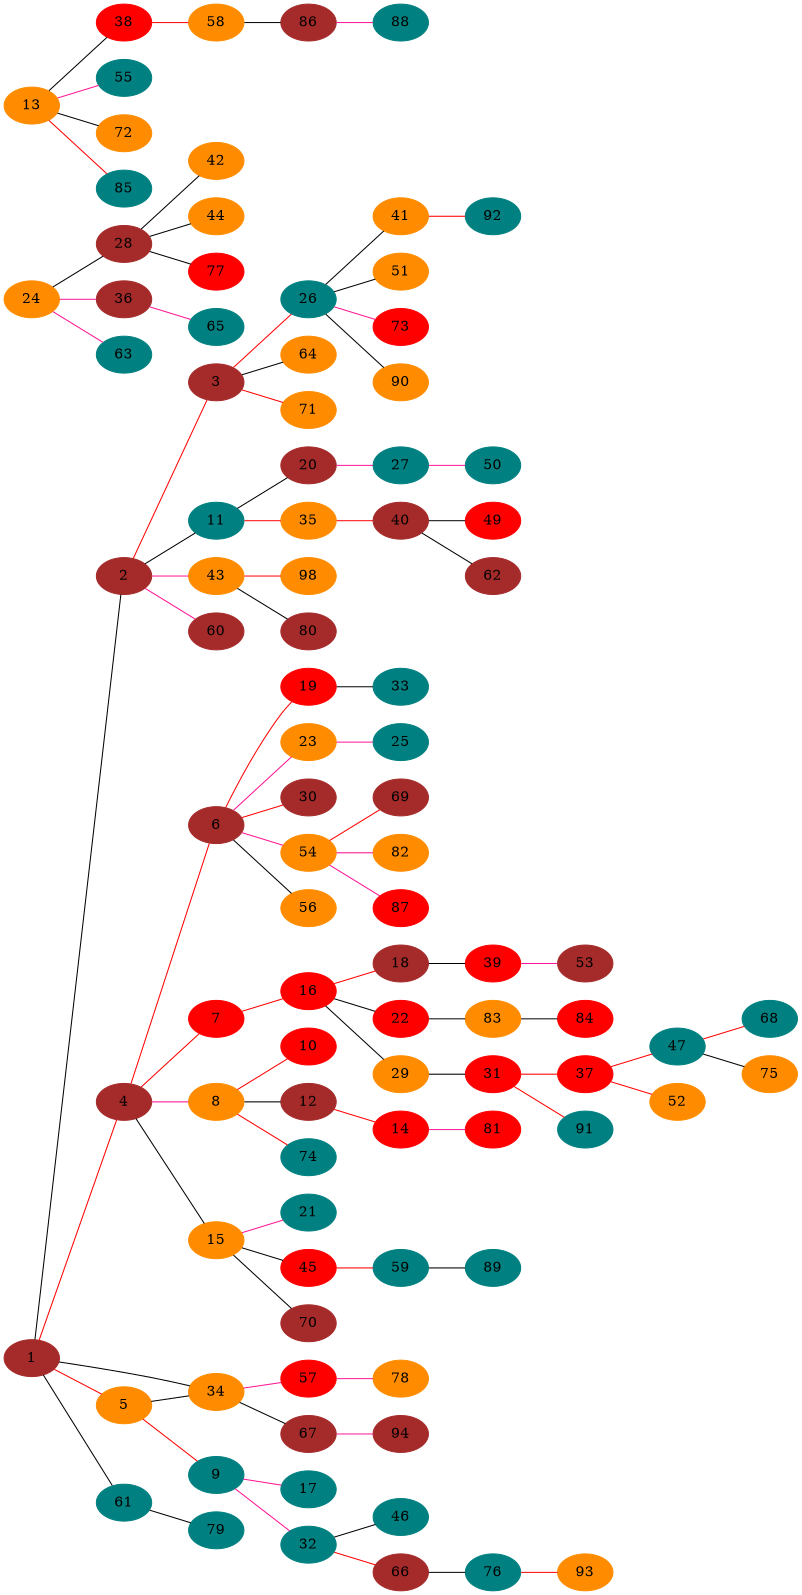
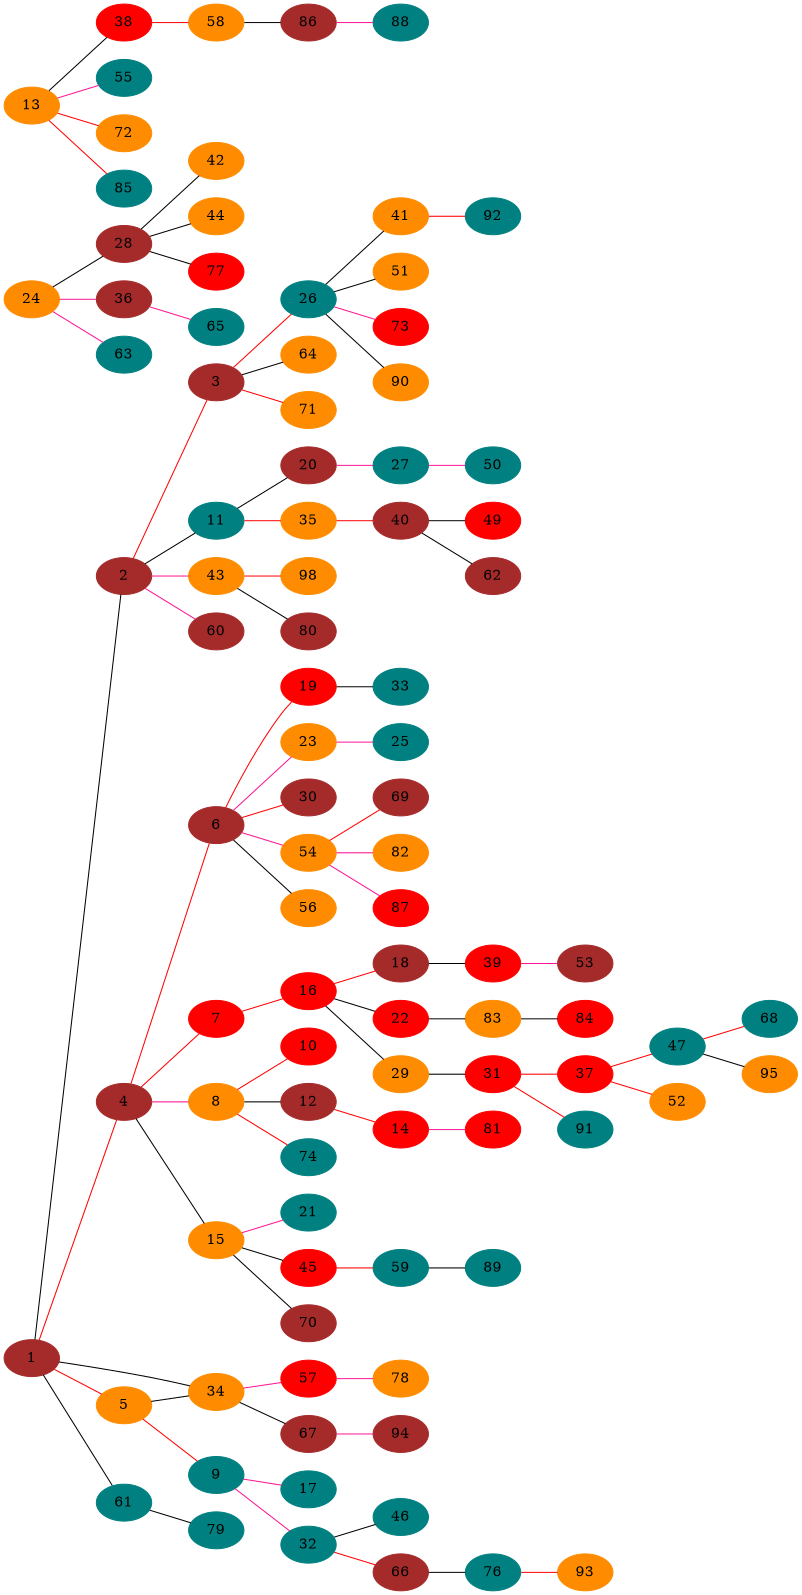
edge "13" -- "72": color black -> red
node "75": label "75" -> "95"
